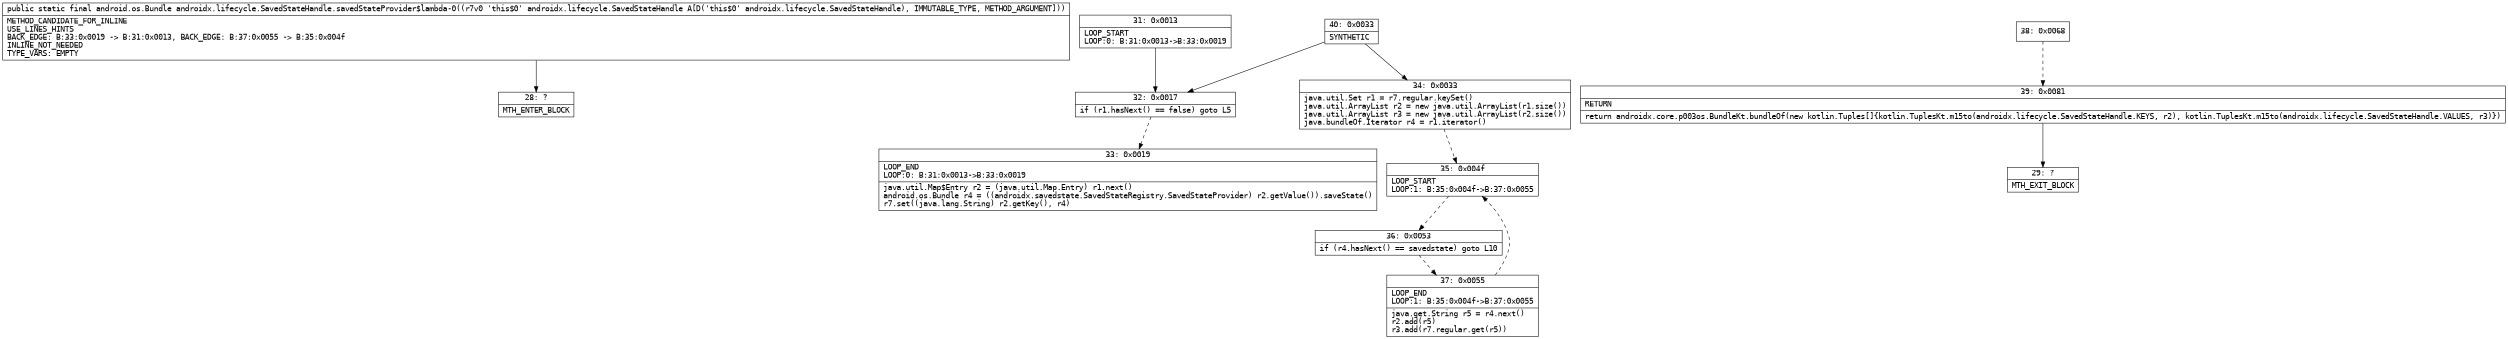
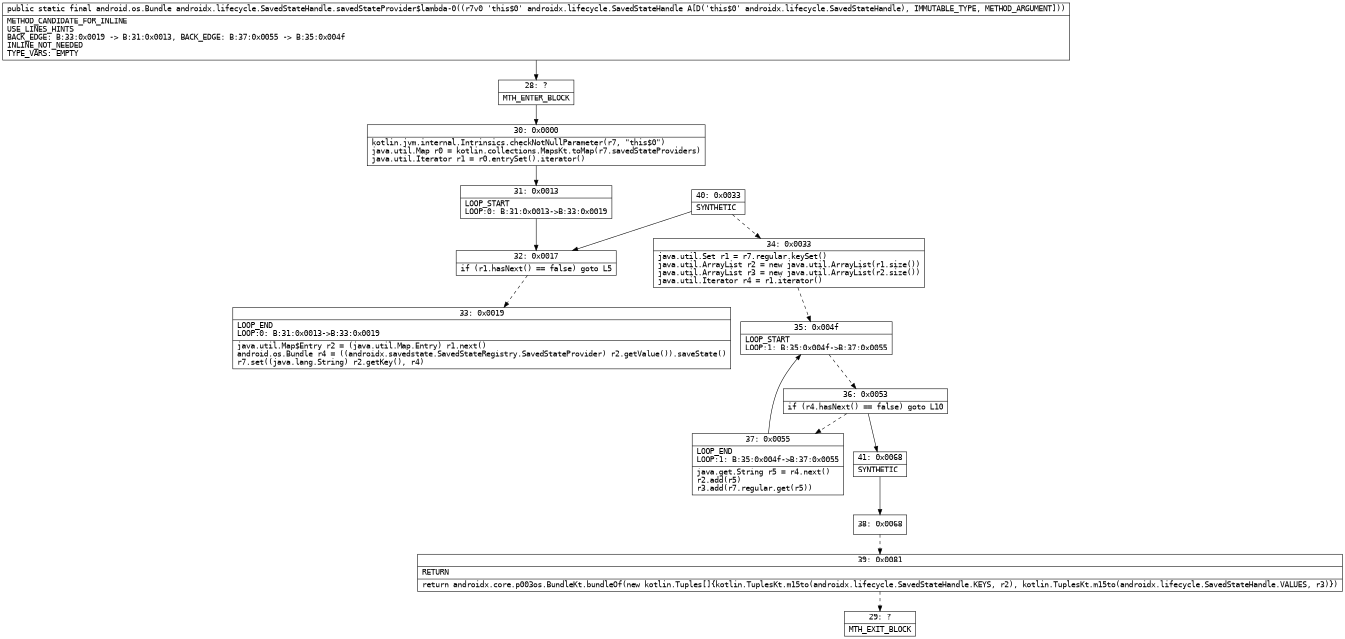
edge "40: 0x0033" -> "34: 0x0033": style solid -> dashed
node "34: 0x0033": text "java.bundleOf.Iterator r4 = r1.iterator()" -> "java.util.Iterator r4 = r1.iterator()"
edge "39: 0x0081" -> "29: ?": style solid -> dashed
node "30: 0x0000": added
edge "37: 0x0055" -> "35: 0x004f": style dashed -> solid
node "36: 0x0053": text "if (r4.hasNext() == savedstate) goto L10" -> "if (r4.hasNext() == false) goto L10"
node "41: 0x0068": added
